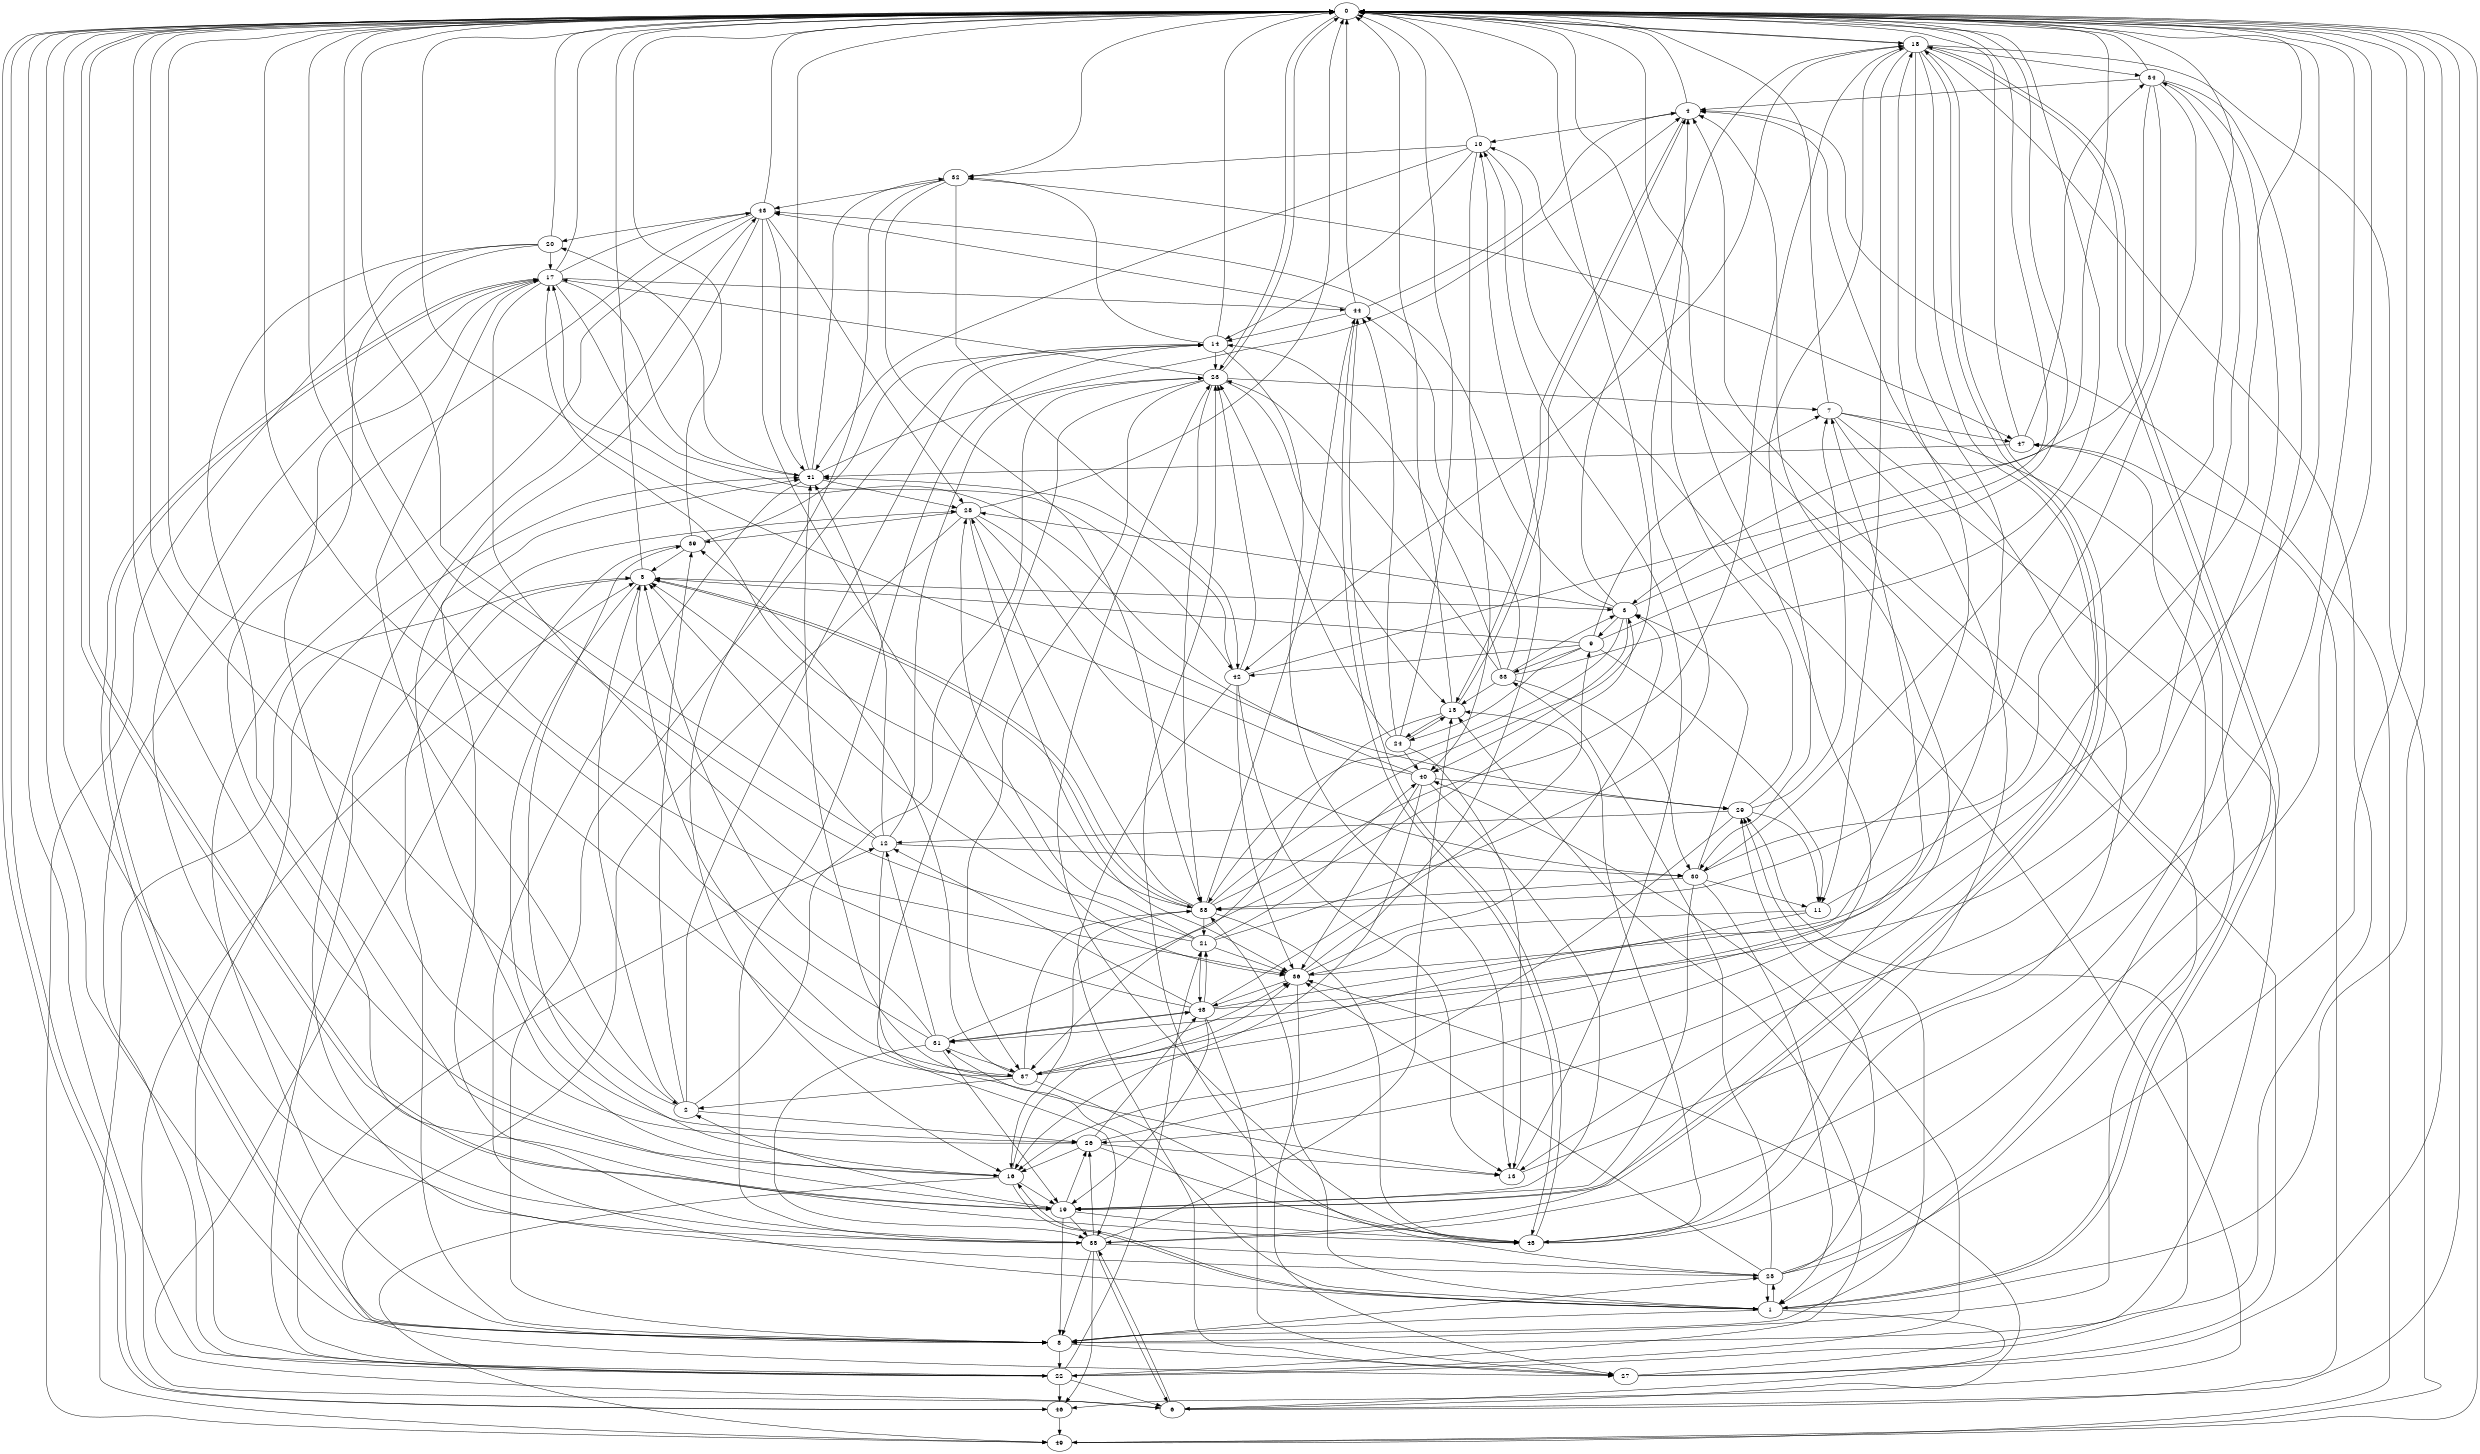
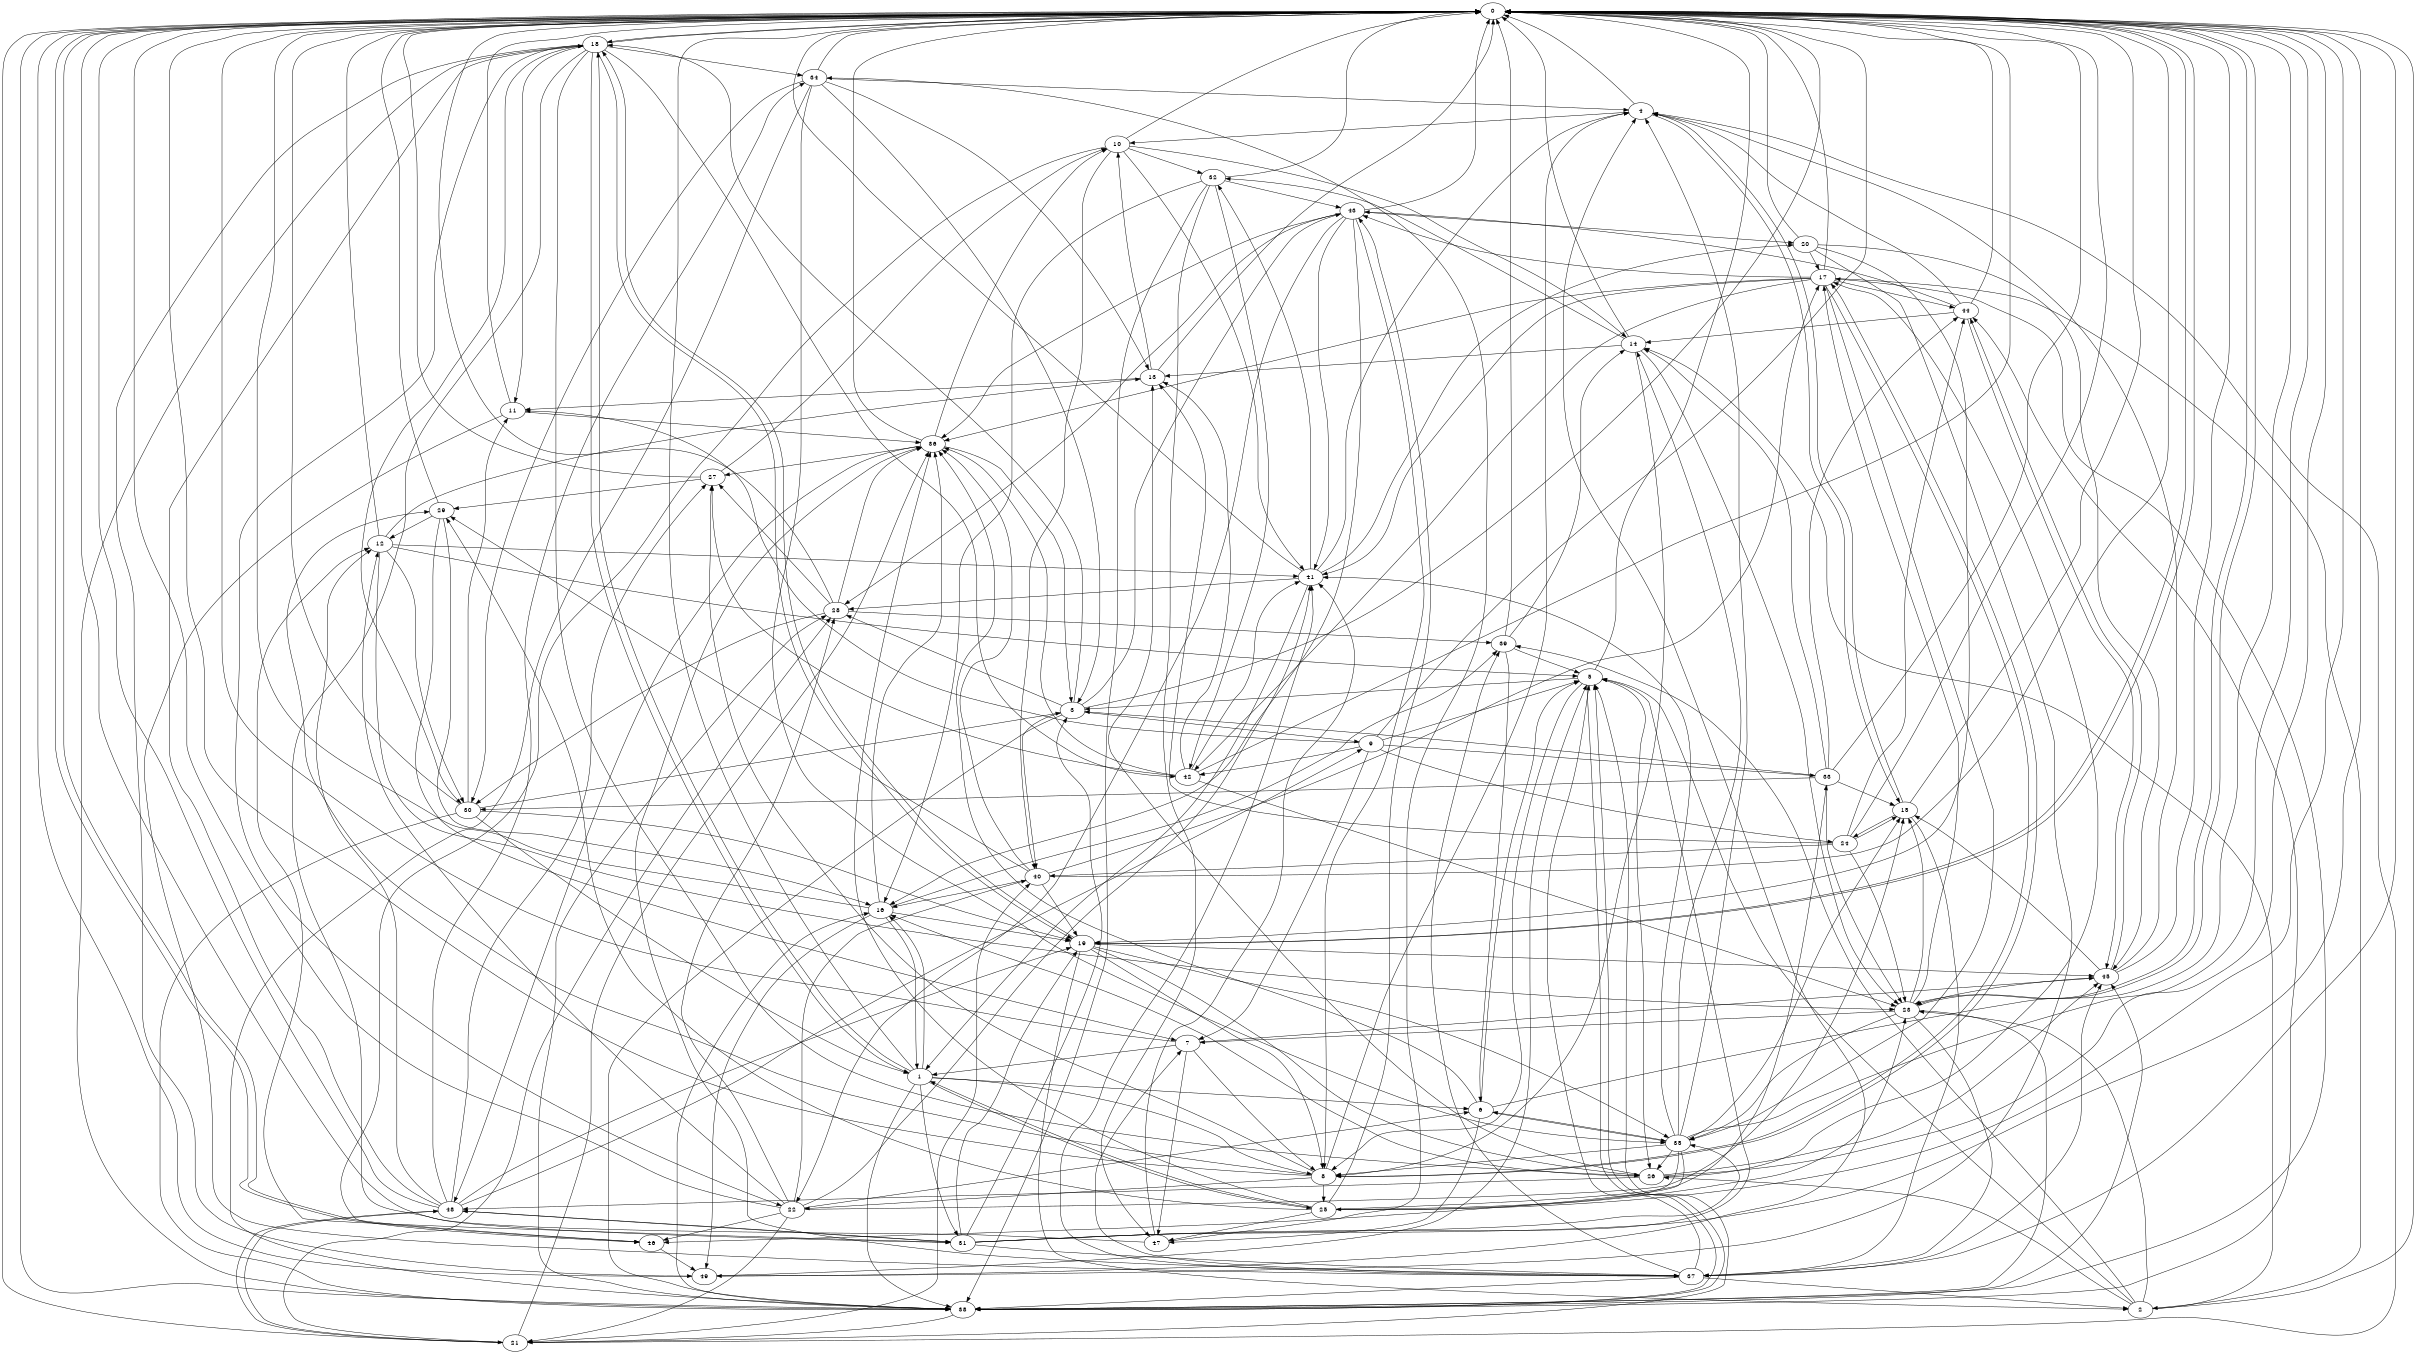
edge "28" -> "29": removed
edge "29" -> "11": now "13" -> "11"
edge "5" -> "37": reversed
